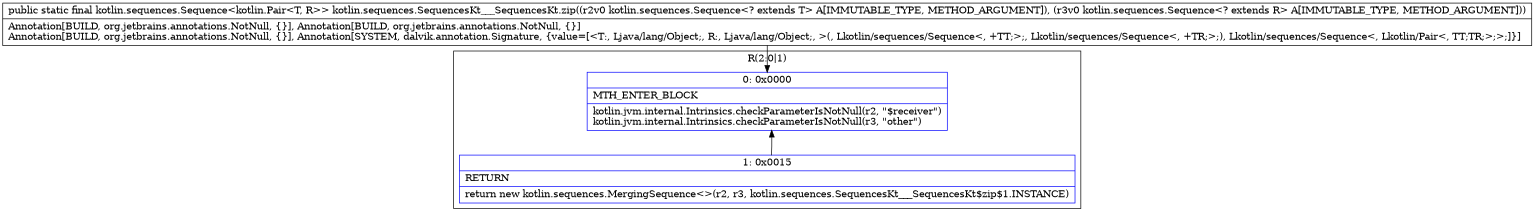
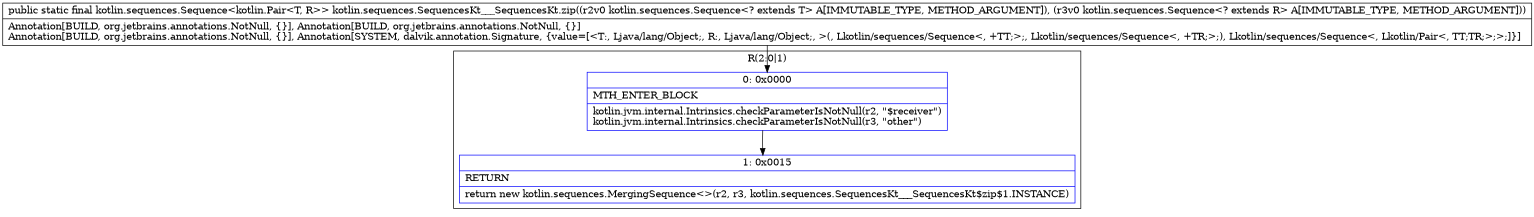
edge "1: 0x0015" -> "0: 0x0000": reversed
